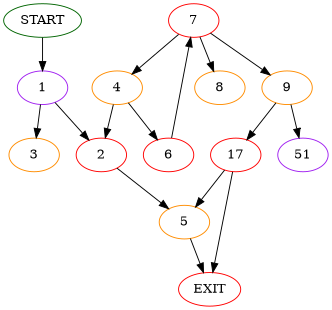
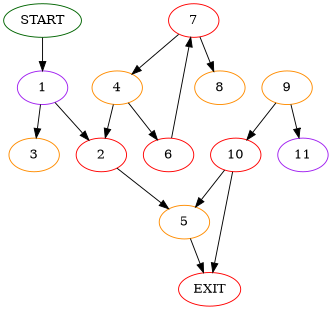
edge "7" -> "9": removed
node "17": label "17" -> "10"
node "51": label "51" -> "11"
